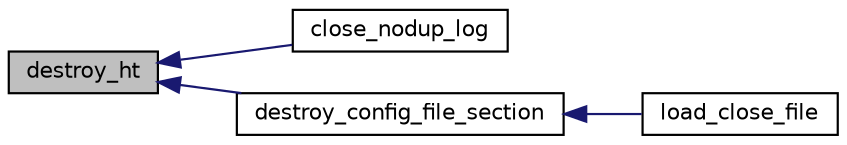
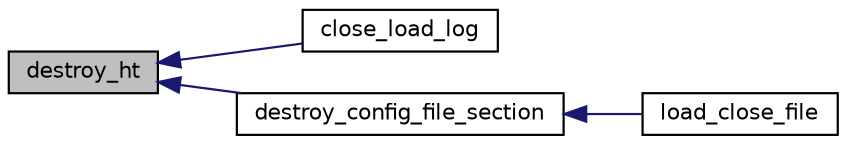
node "close_nodup_log": label "close_nodup_log" -> "close_load_log"
